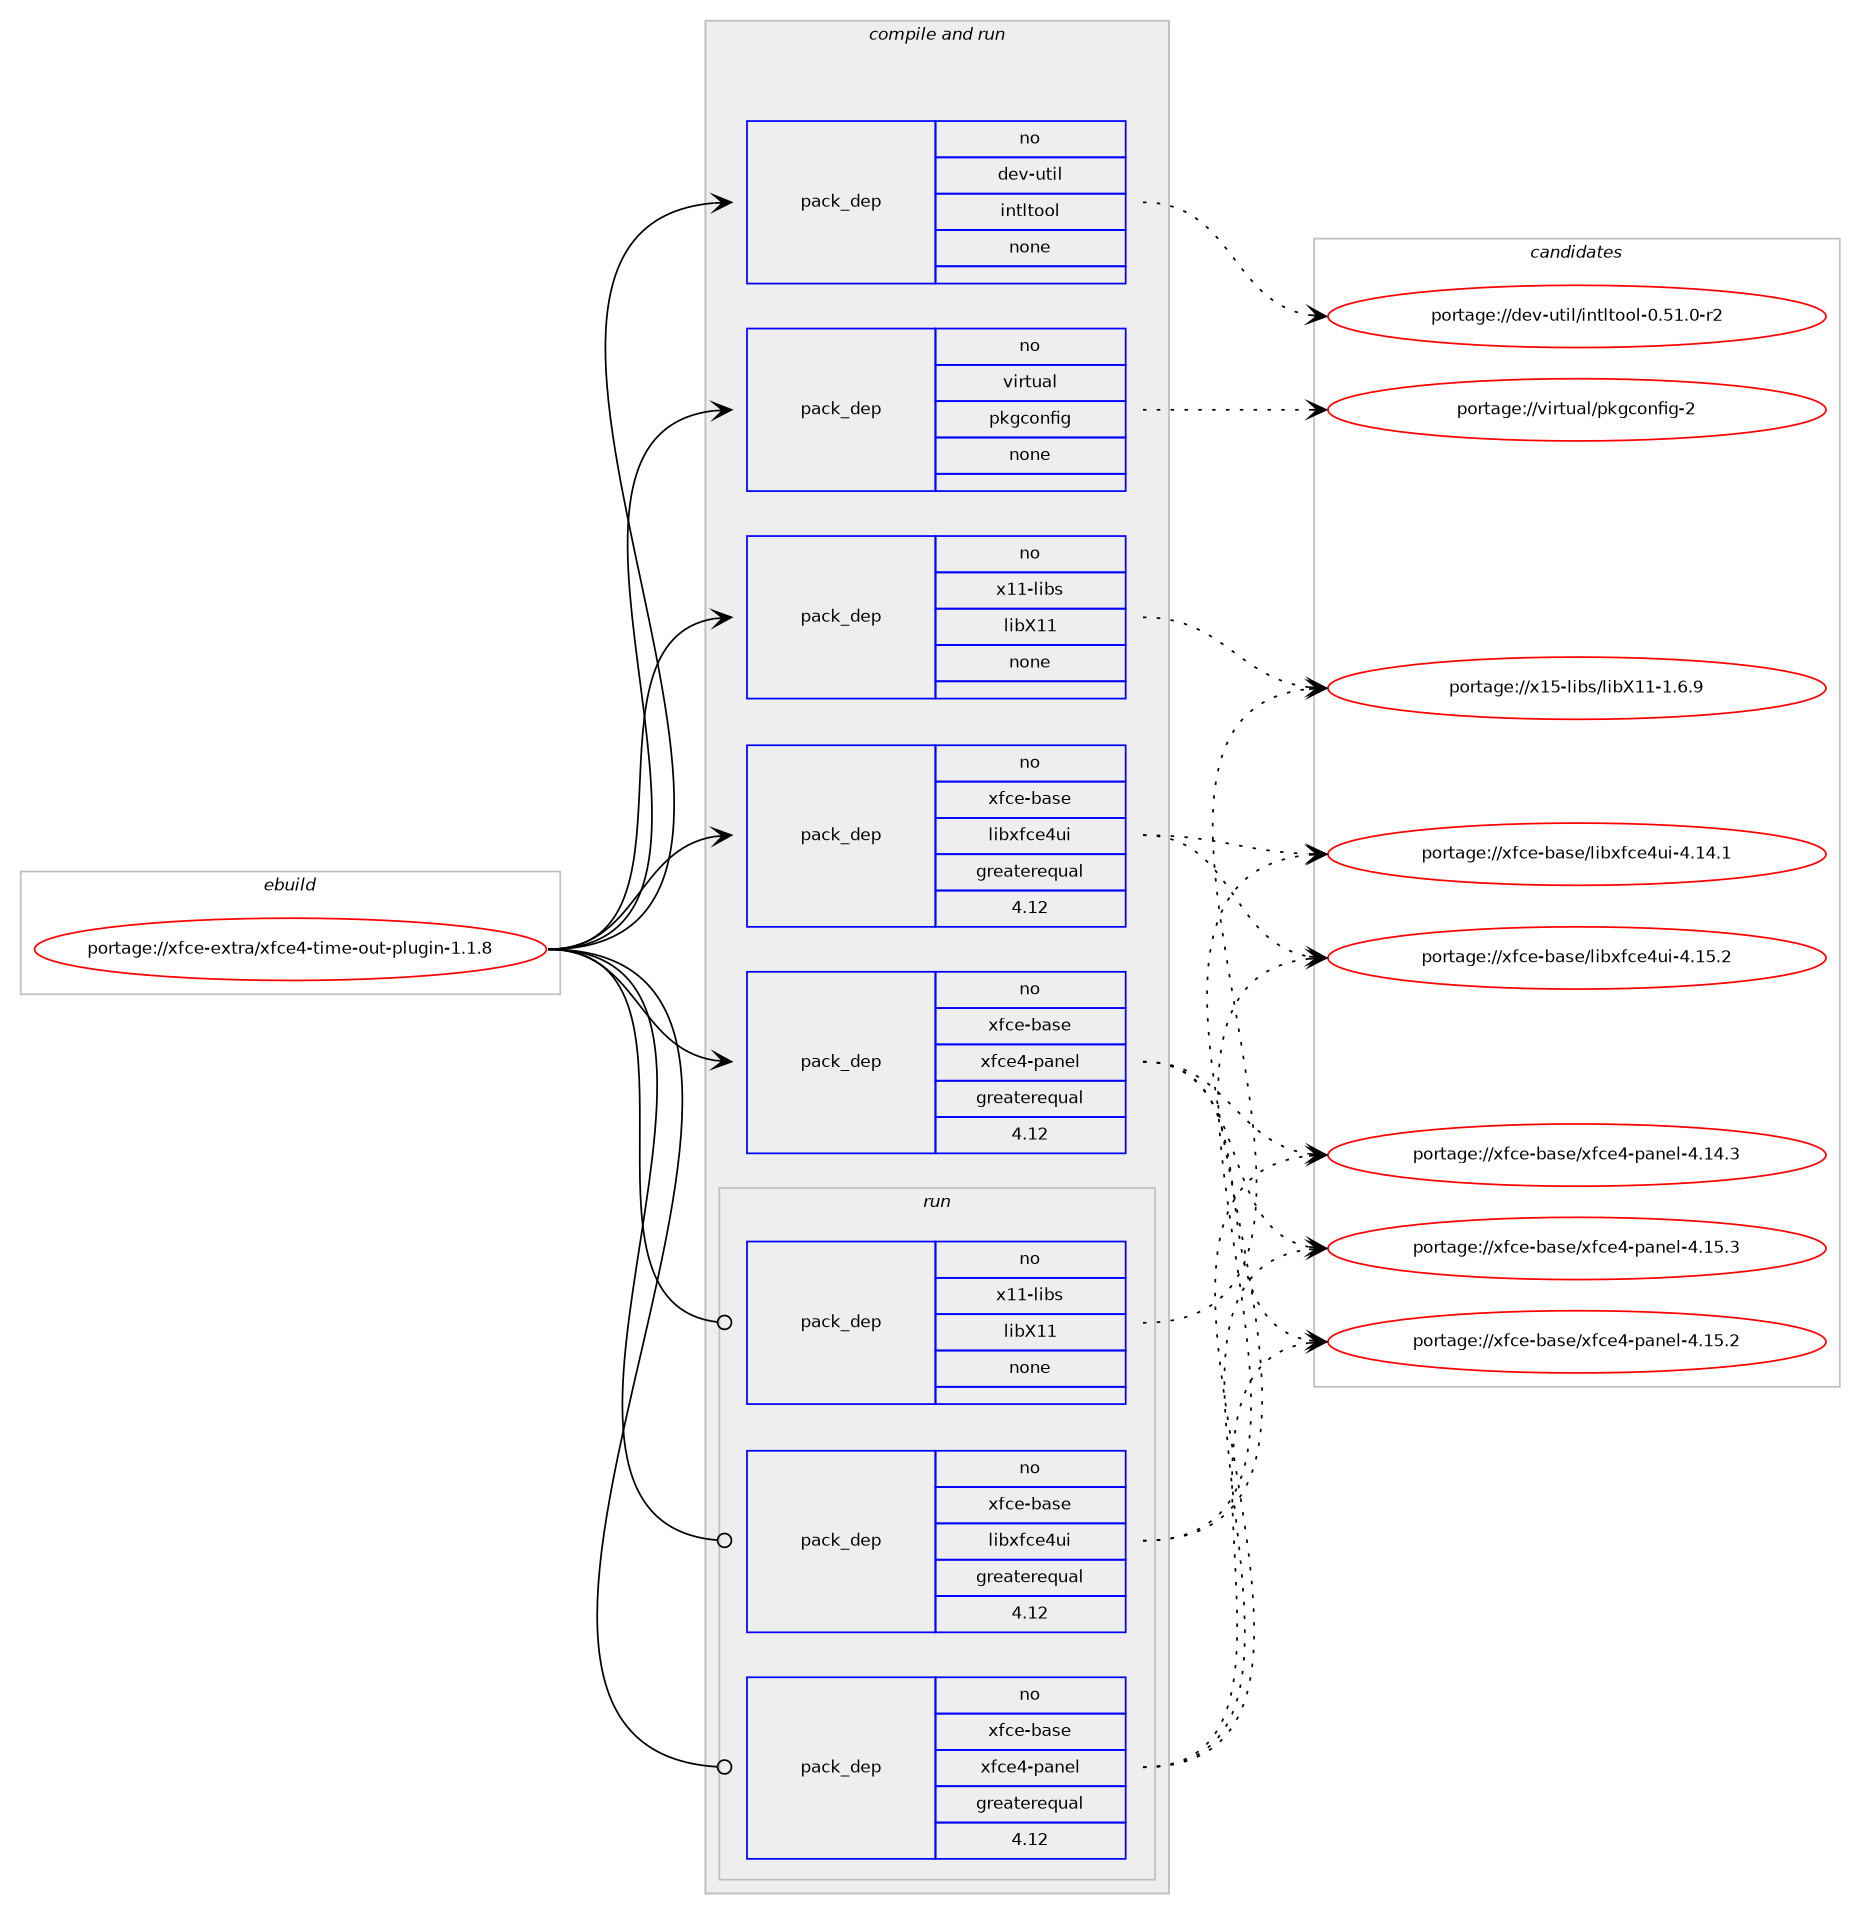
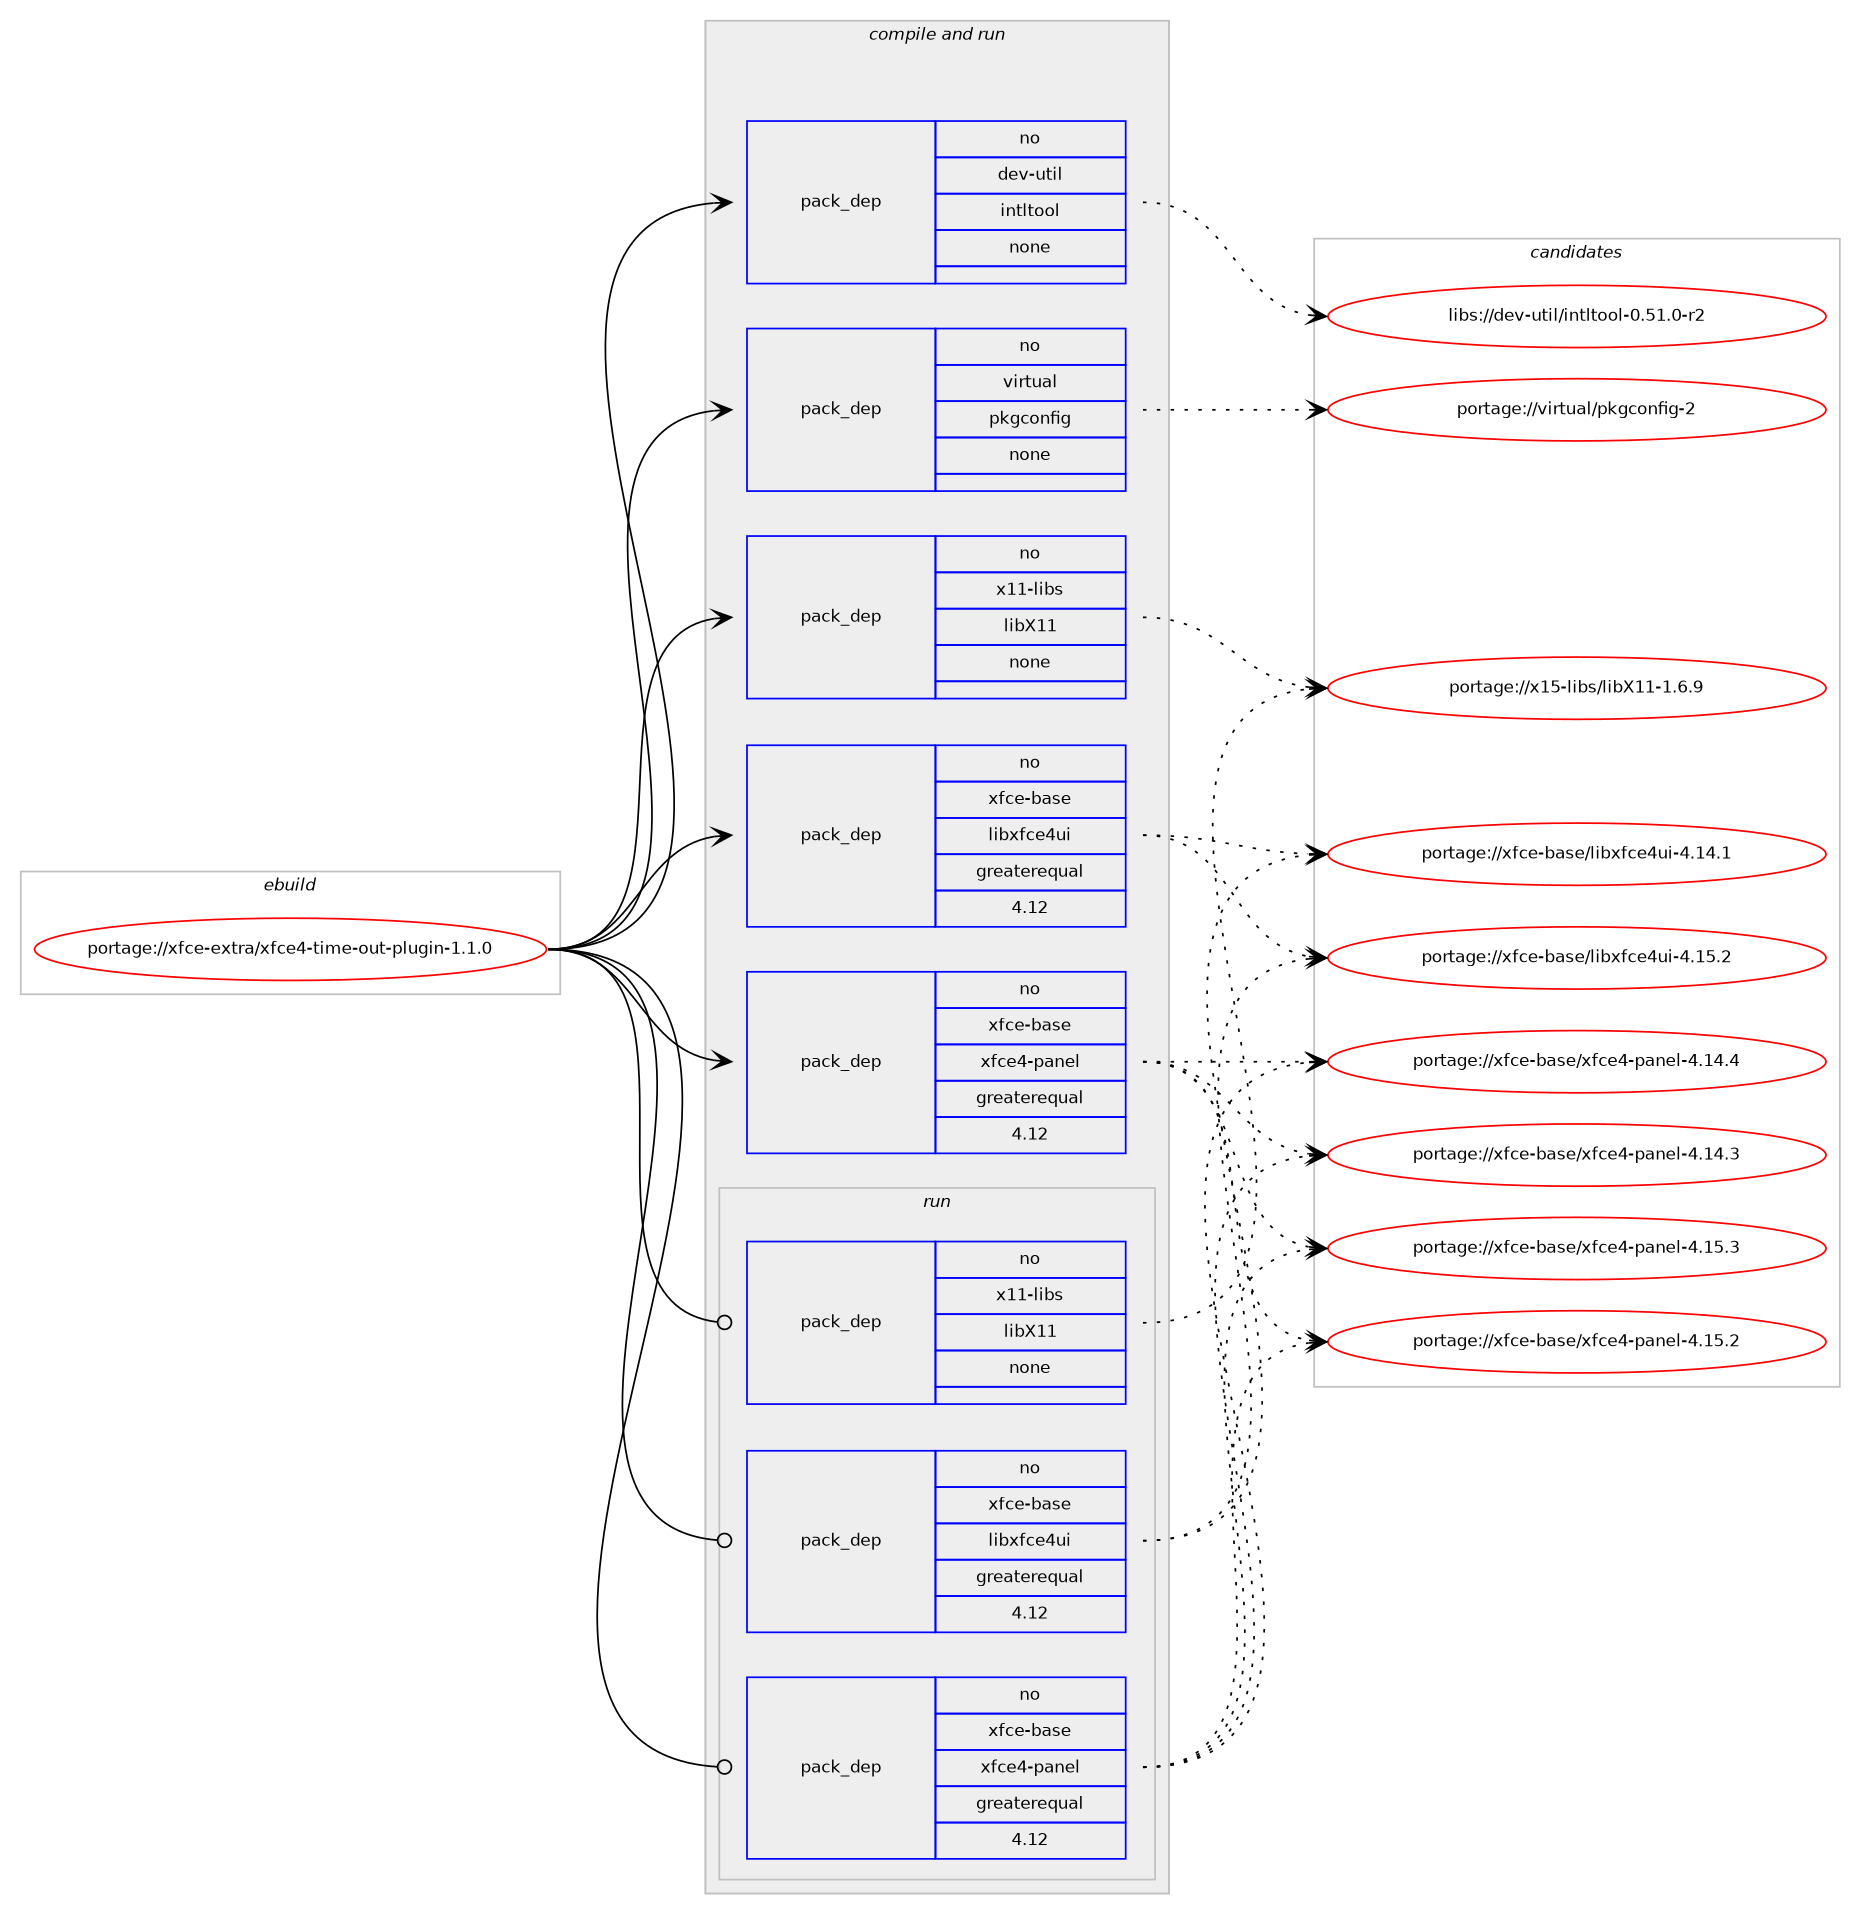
node "portage://dev-util/intltool-0.51.0-r2": label "portage://dev-util/intltool-0.51.0-r2" -> "libs://dev-util/intltool-0.51.0-r2"
node "portage://xfce-extra/xfce4-time-out-plugin-1.1.8": label "portage://xfce-extra/xfce4-time-out-plugin-1.1.8" -> "portage://xfce-extra/xfce4-time-out-plugin-1.1.0"
node "portage://xfce-base/xfce4-panel-4.14.4": added
